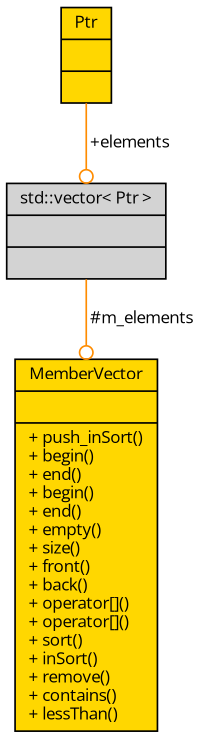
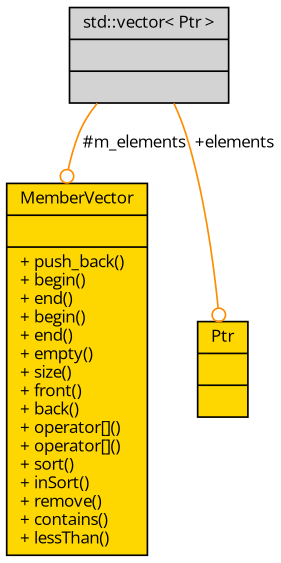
edge "Ptr" -> "std::vector< Ptr >": reversed
node "MemberVector": text "+ push_inSort()" -> "+ push_back()"
